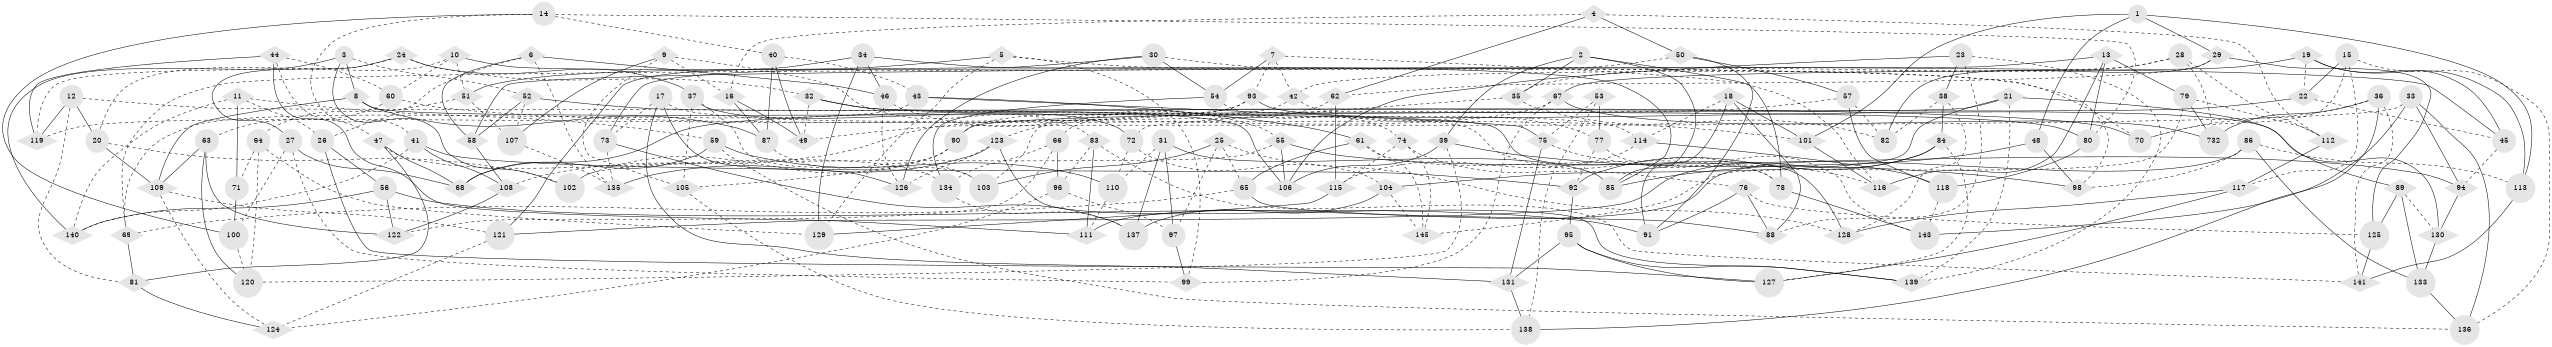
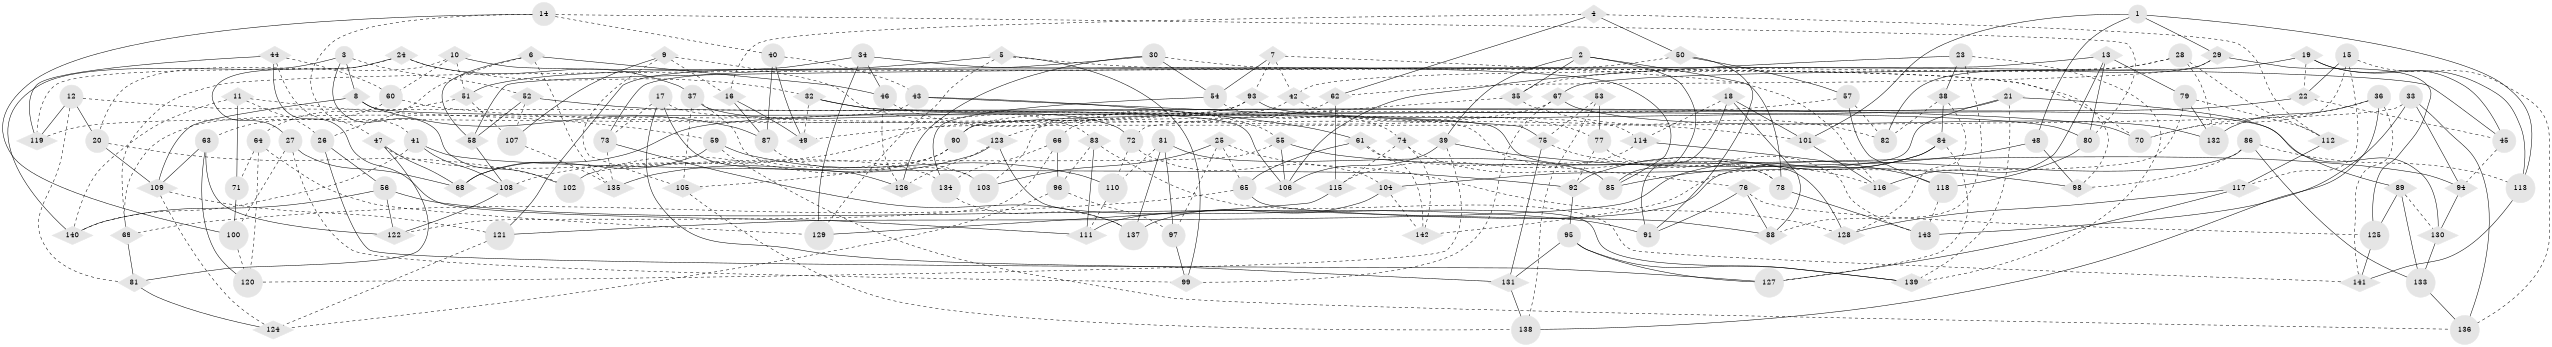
edge "5" -- "99": style dashed -> solid
node "732": label "732" -> "132"
node "145": label "145" -> "142"
